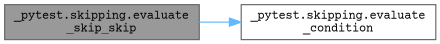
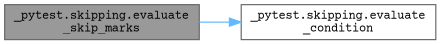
node "_pytest.skipping.evaluate _skip_skip": label "_pytest.skipping.evaluate _skip_skip" -> "_pytest.skipping.evaluate _skip_marks"
